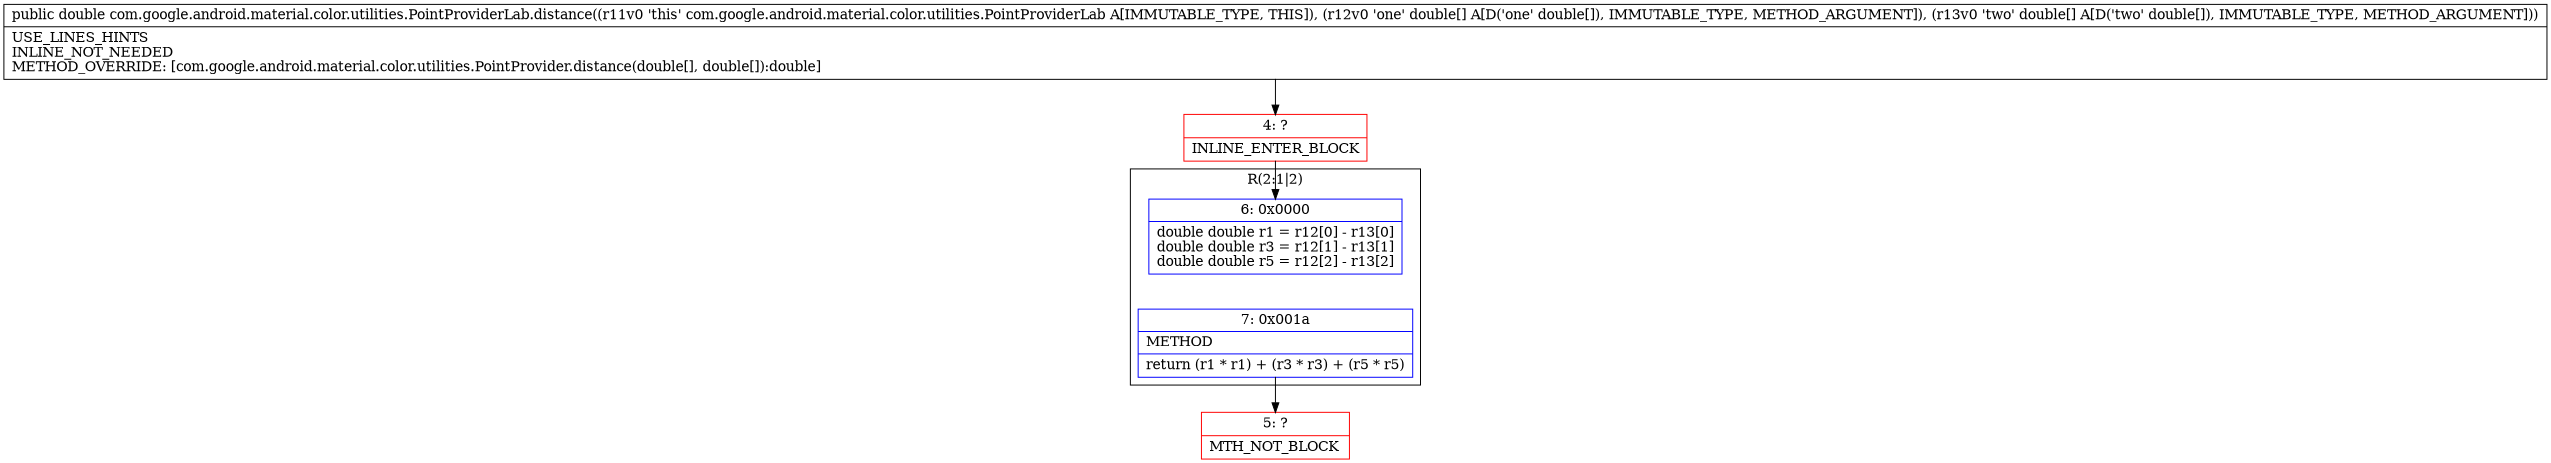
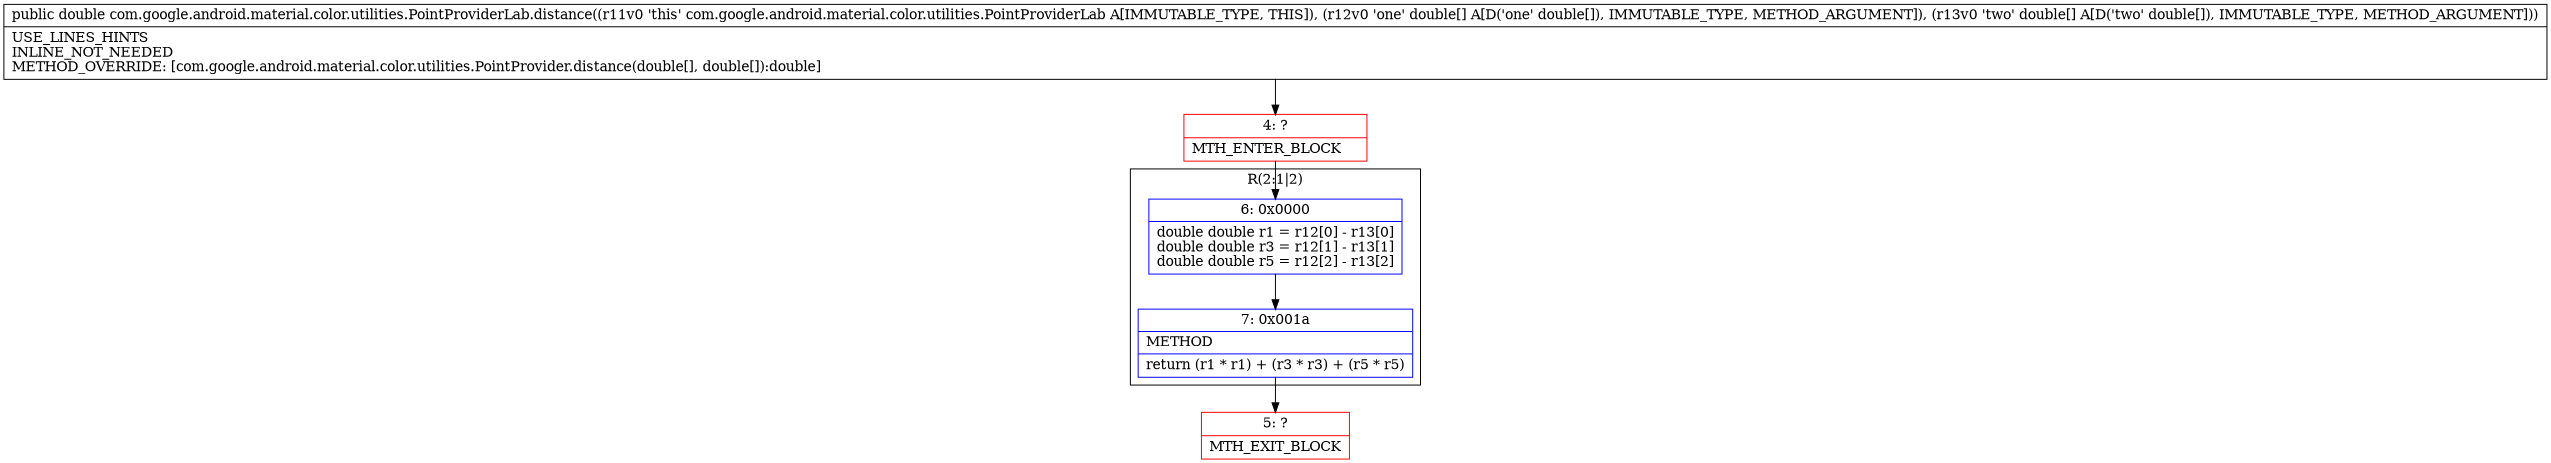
node "4: ?": text "INLINE_ENTER_BLOCK" -> "MTH_ENTER_BLOCK"
edge "6: 0x0000" -> "7: 0x001a": added
node "5: ?": text "MTH_NOT_BLOCK" -> "MTH_EXIT_BLOCK"
